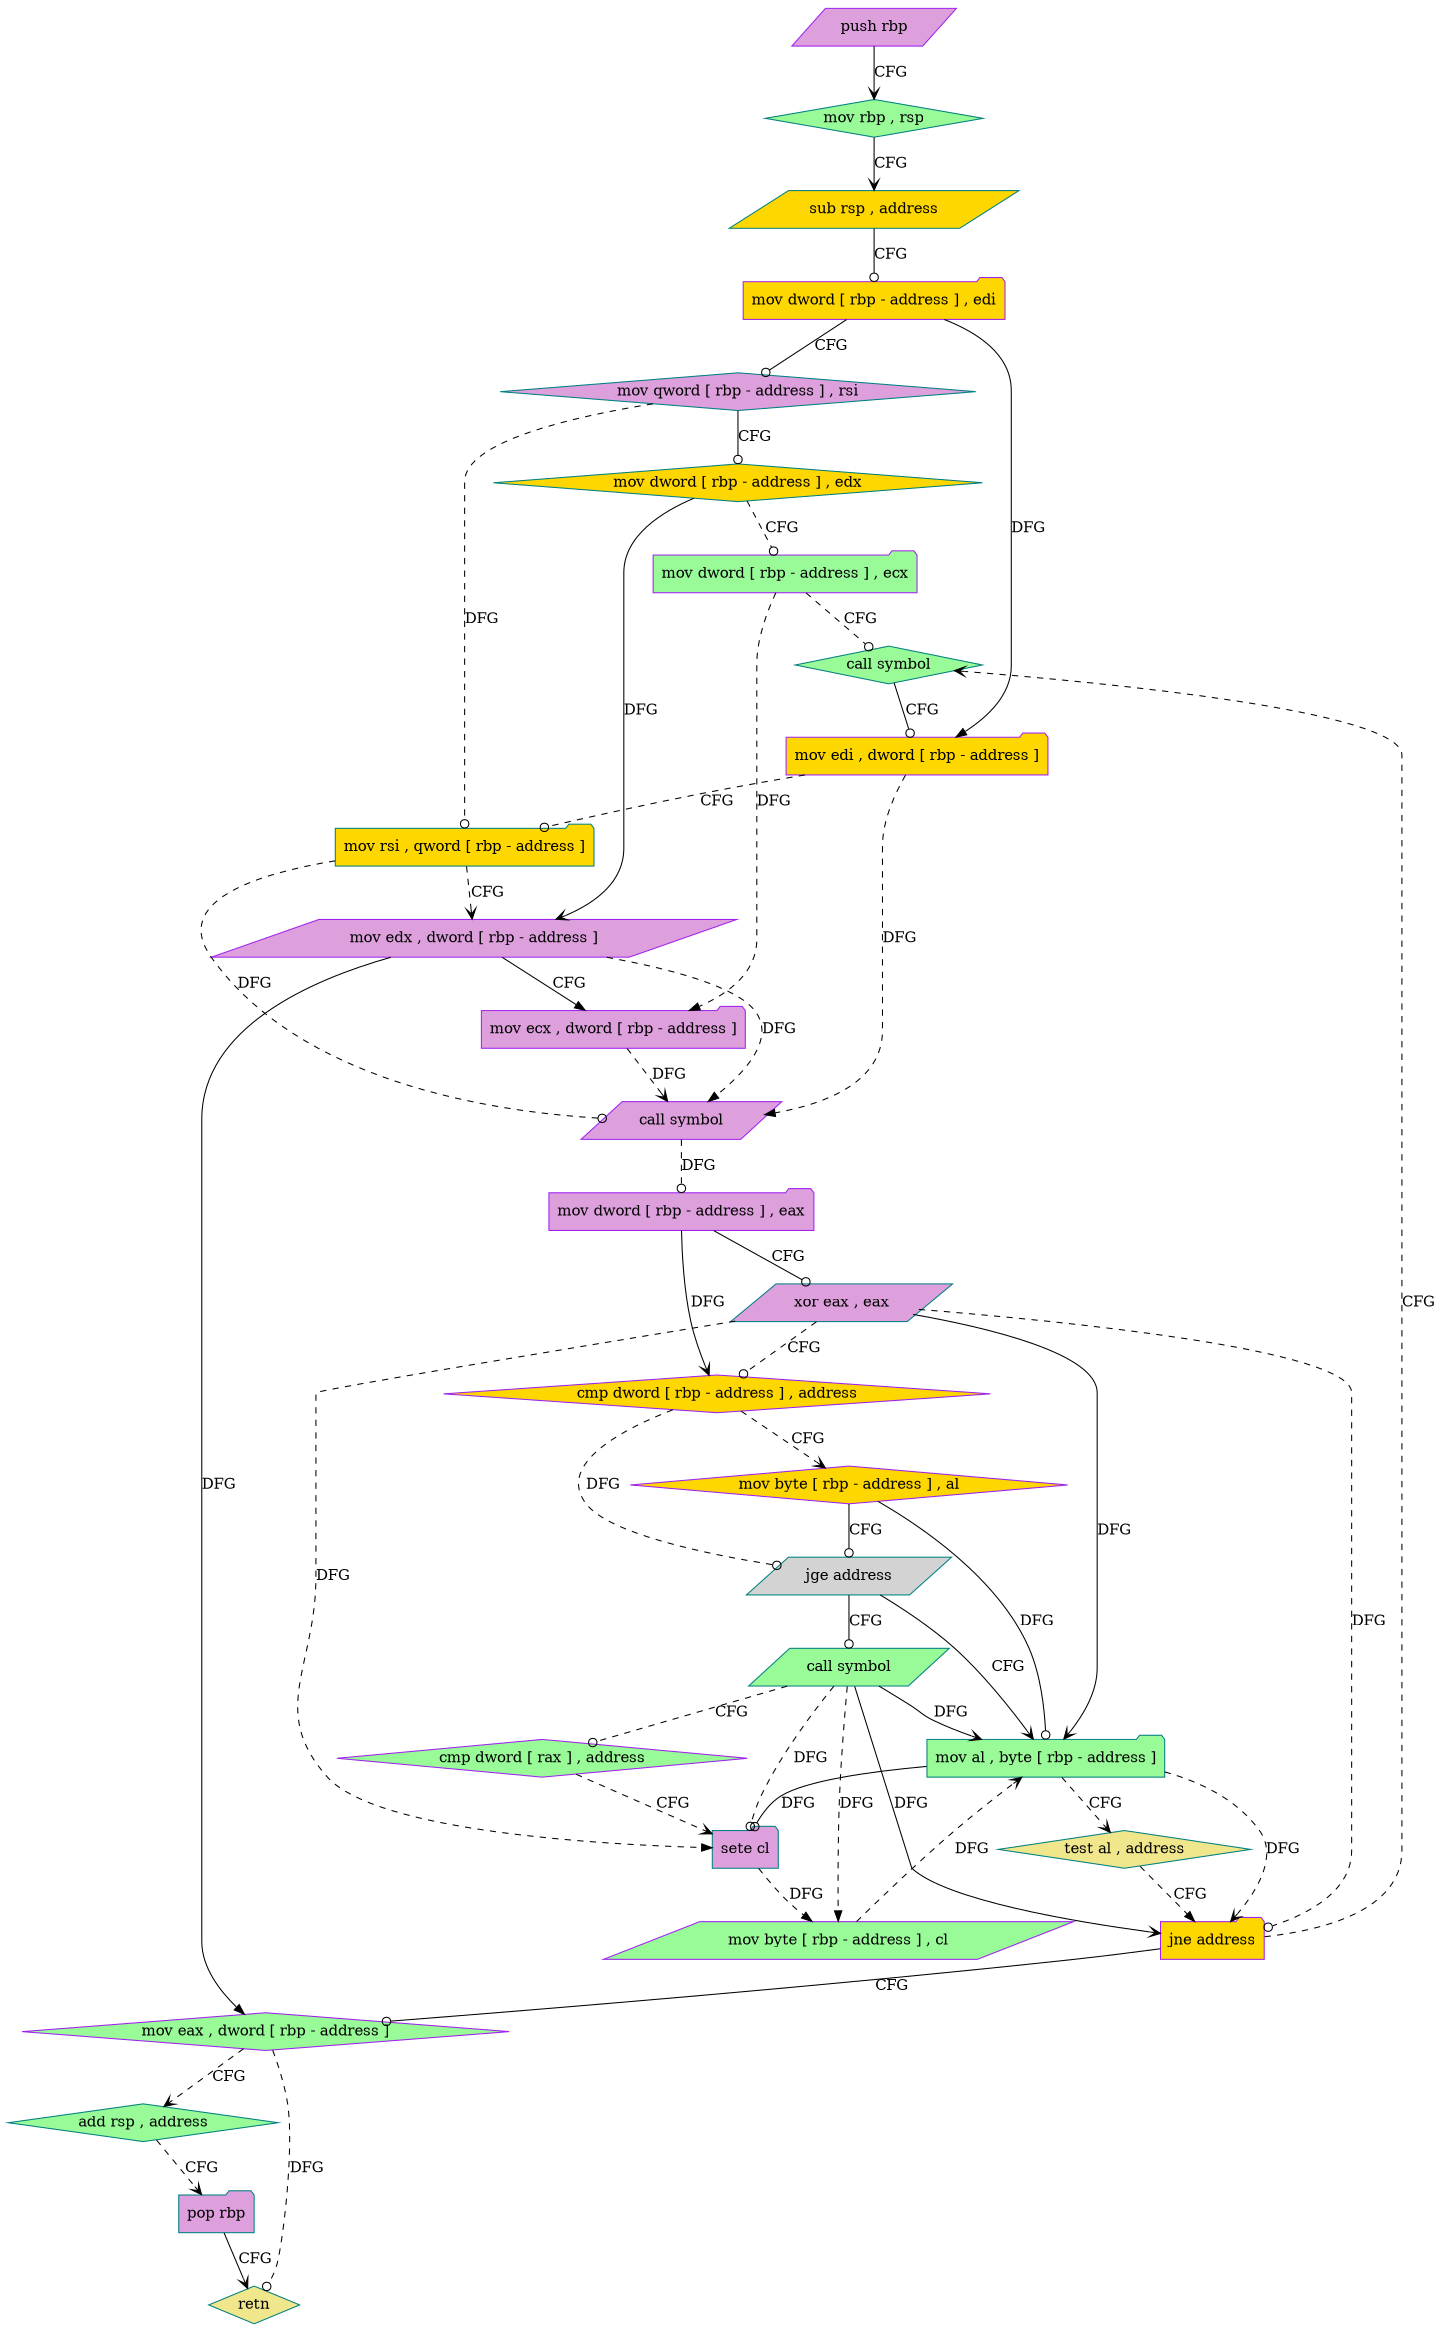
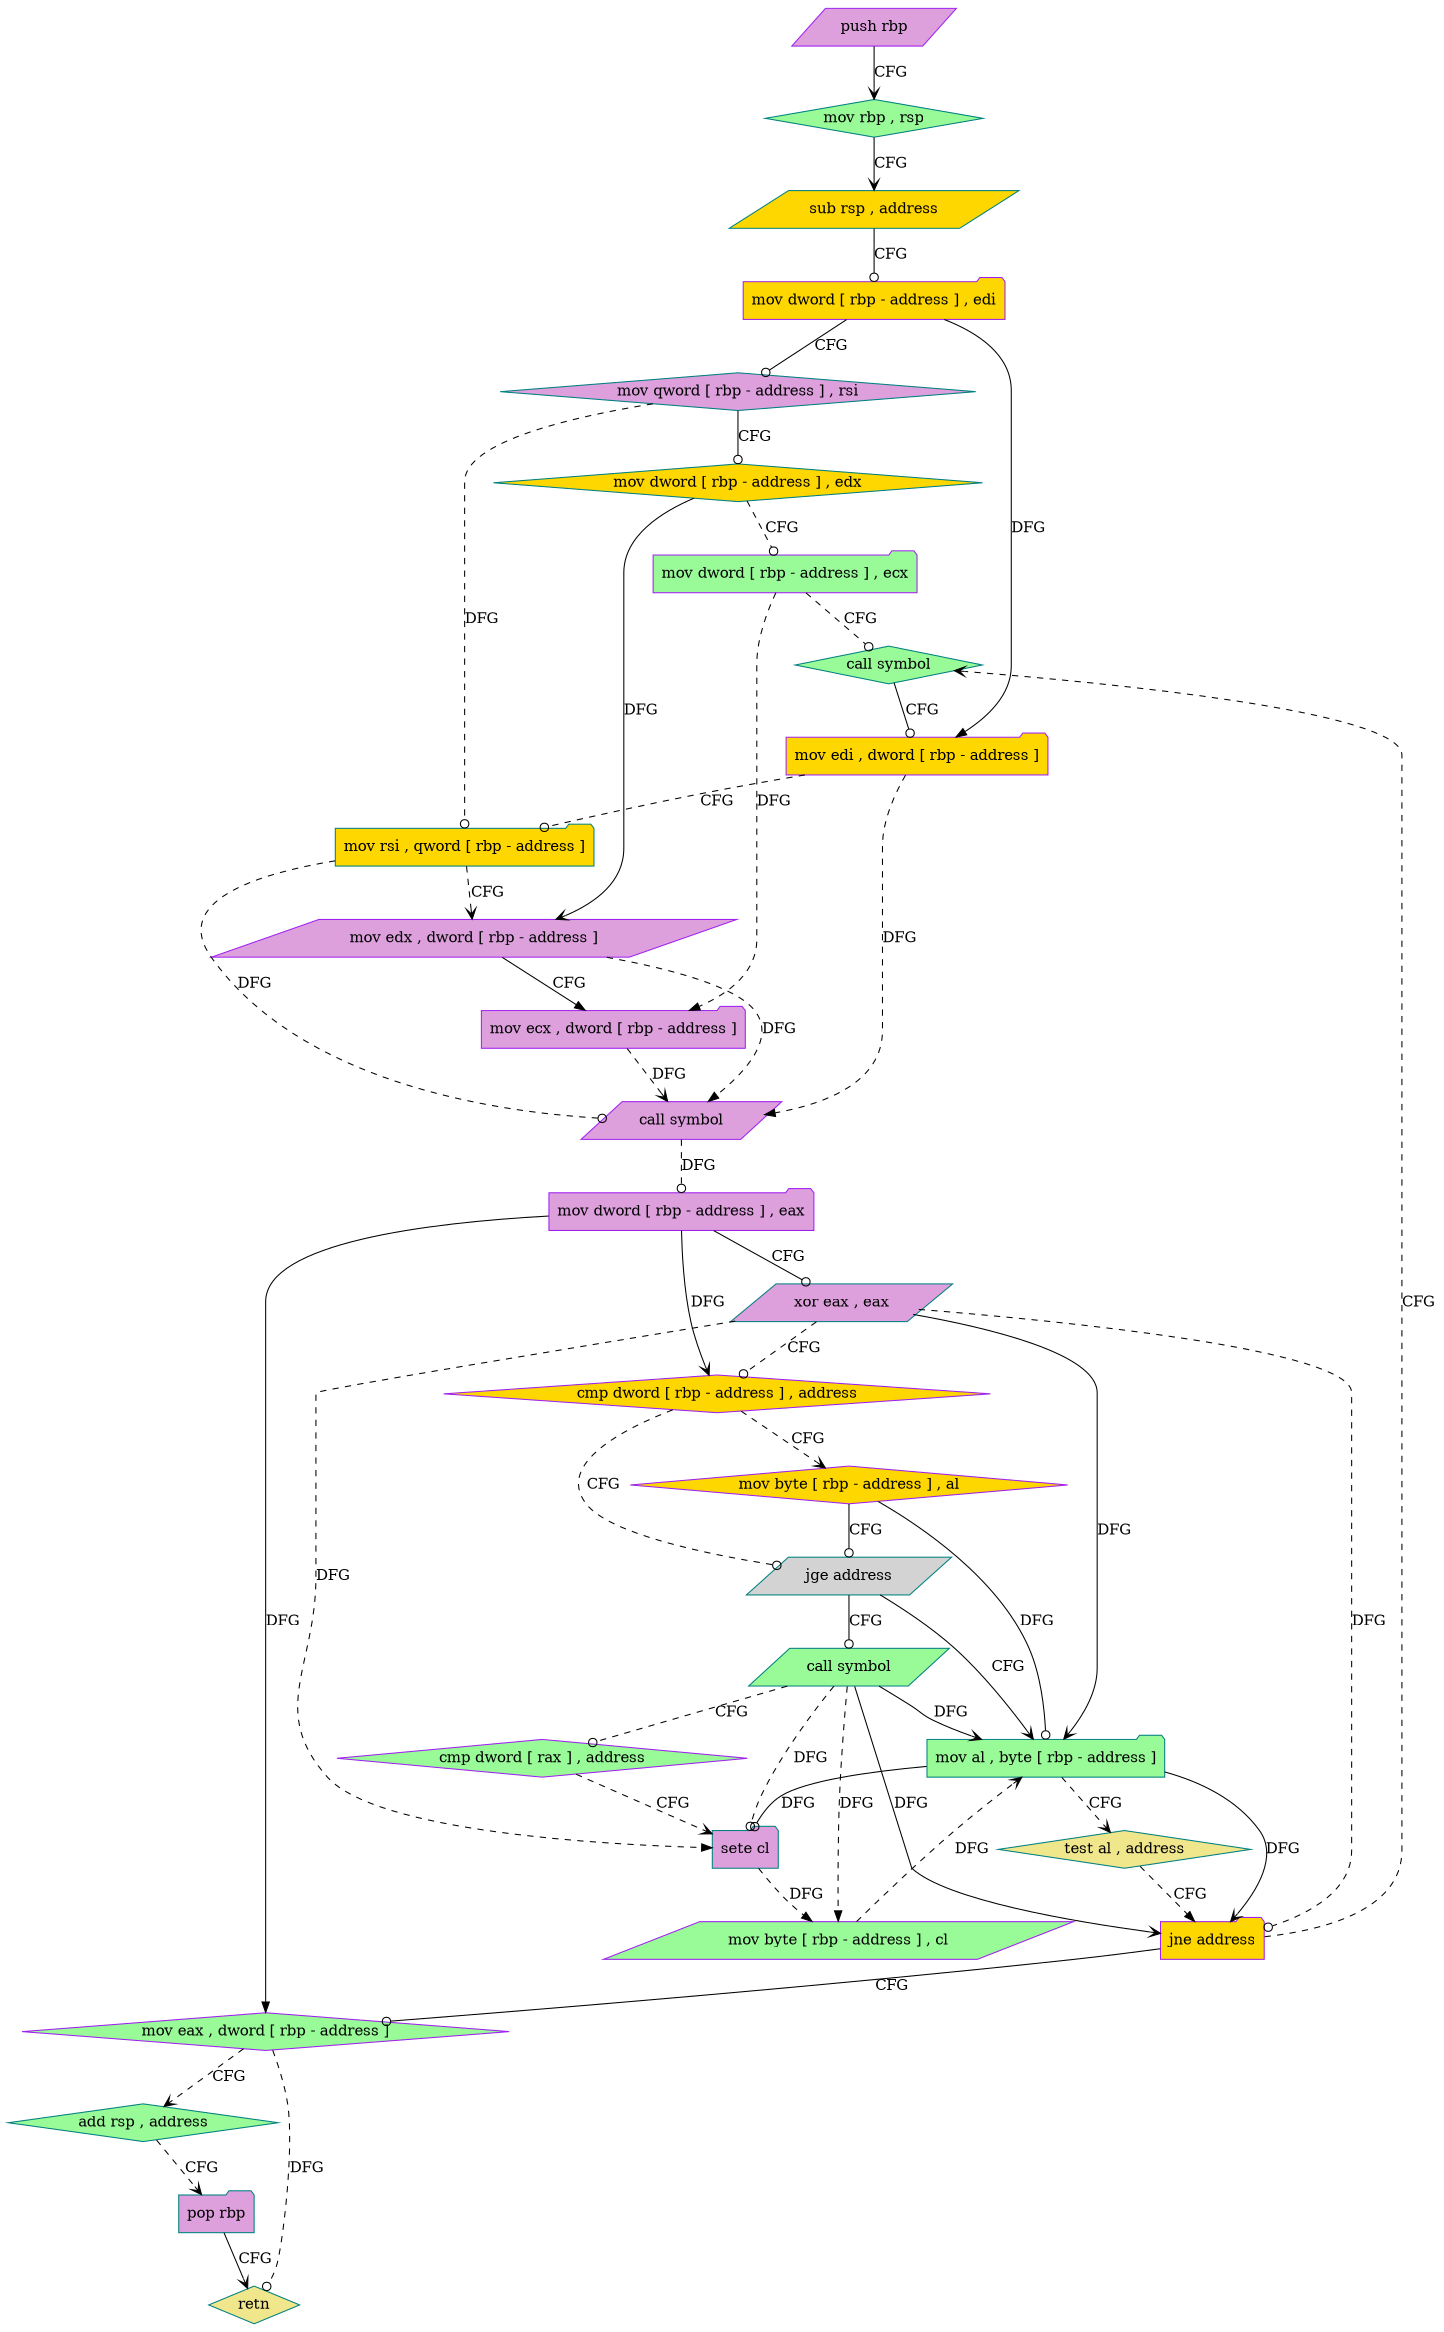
edge "mov edx , dword [ rbp - address ]" -> "mov eax , dword [ rbp - address ]": now "mov dword [ rbp - address ] , eax" -> "mov eax , dword [ rbp - address ]"
edge "cmp dword [ rbp - address ] , address" -> "jge address": label "DFG" -> "CFG"
edge "mov al , byte [ rbp - address ]" -> "jne address": style dashed -> solid
